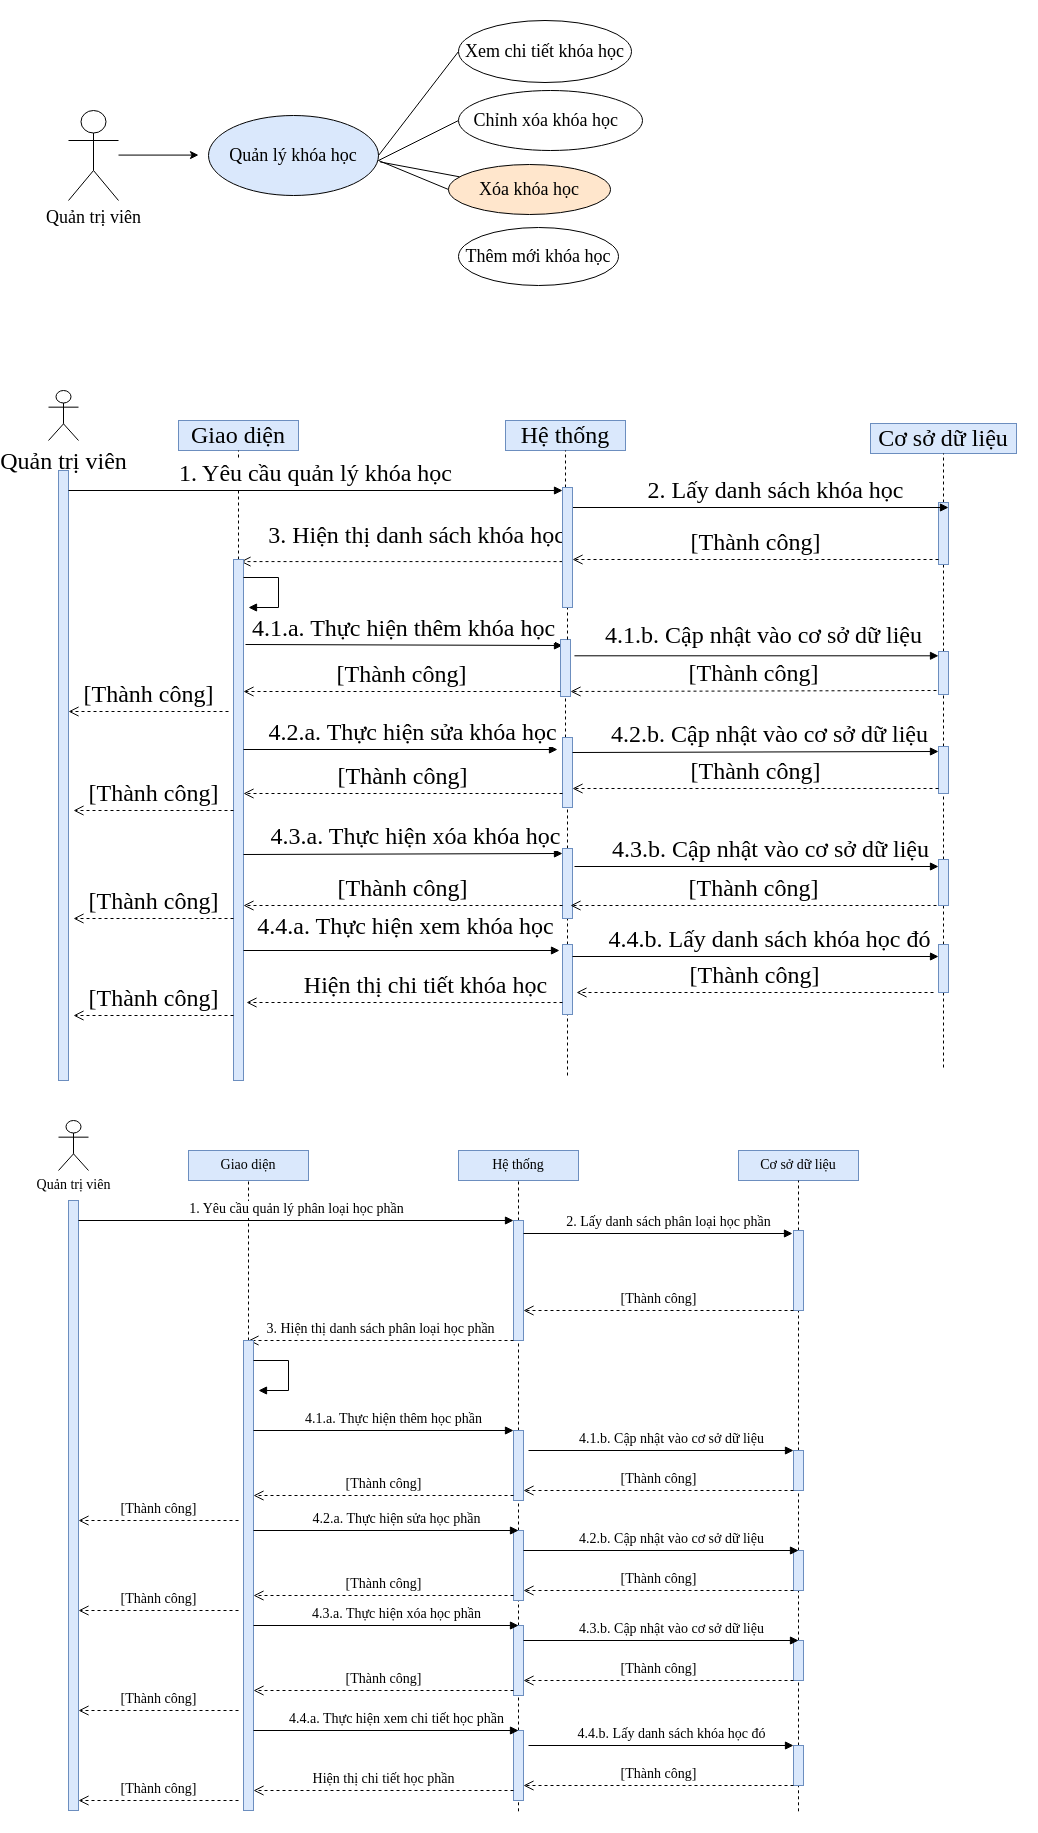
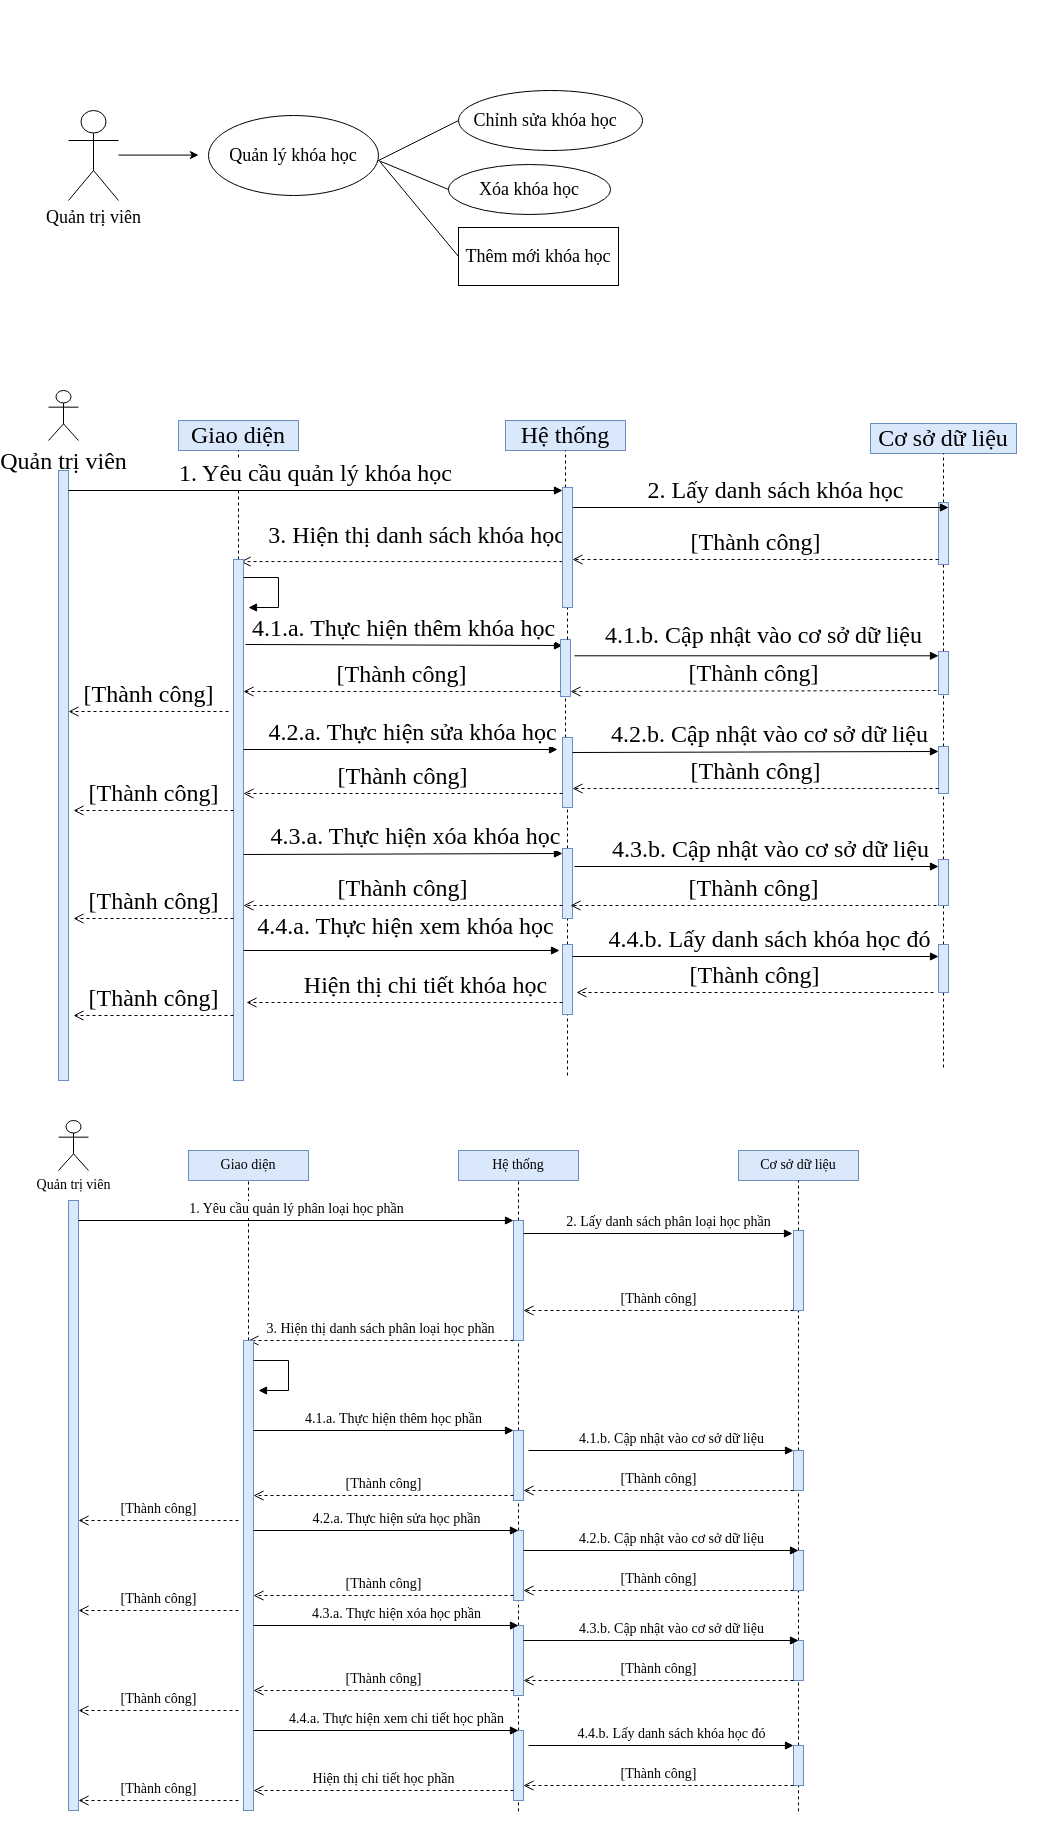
node "Xem chi tiết khóa học": removed
edge "Xem chi tiết khóa học" -- "Quản lý khóa học": removed
node "Chỉnh xóa khóa học": label "Chỉnh xóa khóa học" -> "Chỉnh sửa khóa học"
node "Quản lý khóa học": fillcolor #dae8fc -> #ffffff
edge "Quản lý khóa học" -- "Xóa khóa học": now "Quản lý khóa học" -- "Thêm mới khóa học"
node "Xóa khóa học": fillcolor #ffe6cc -> #ffffff
node "Thêm mới khóa học": shape ellipse -> rectangle
